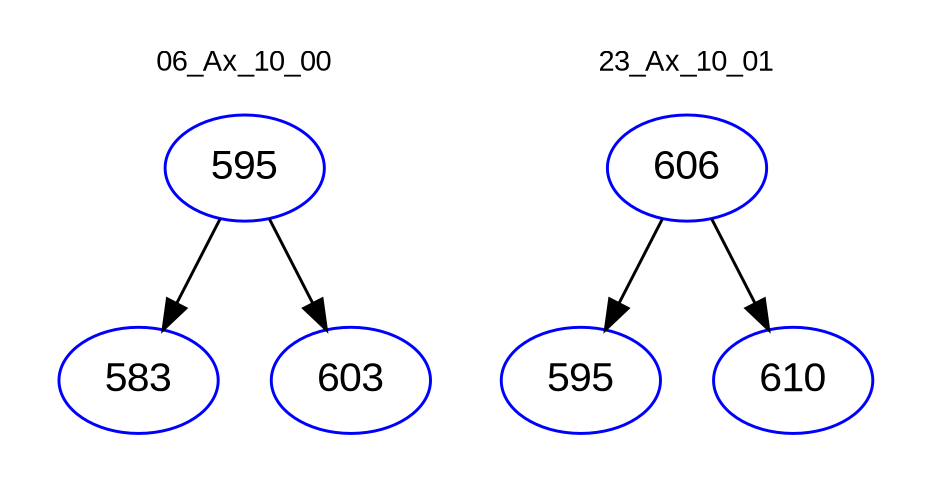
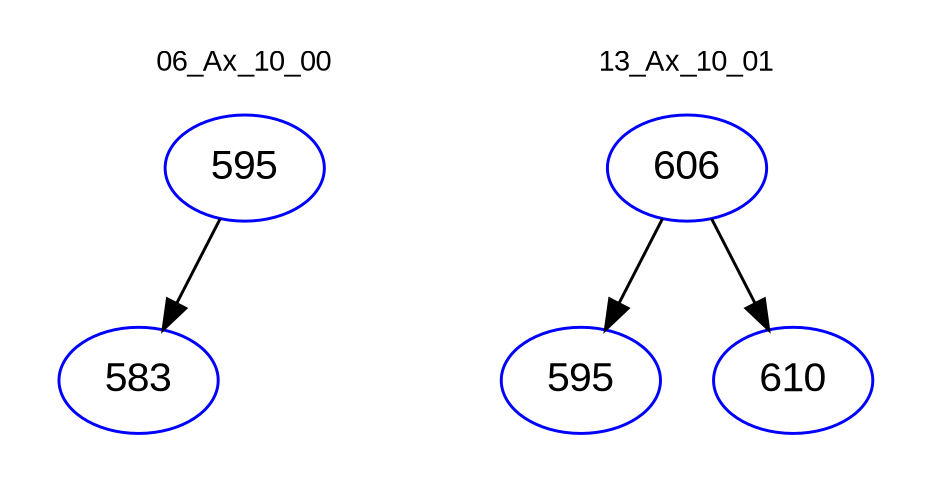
cluster "23_Ax_10_01": label "23_Ax_10_01" -> "13_Ax_10_01"
node "603": removed
